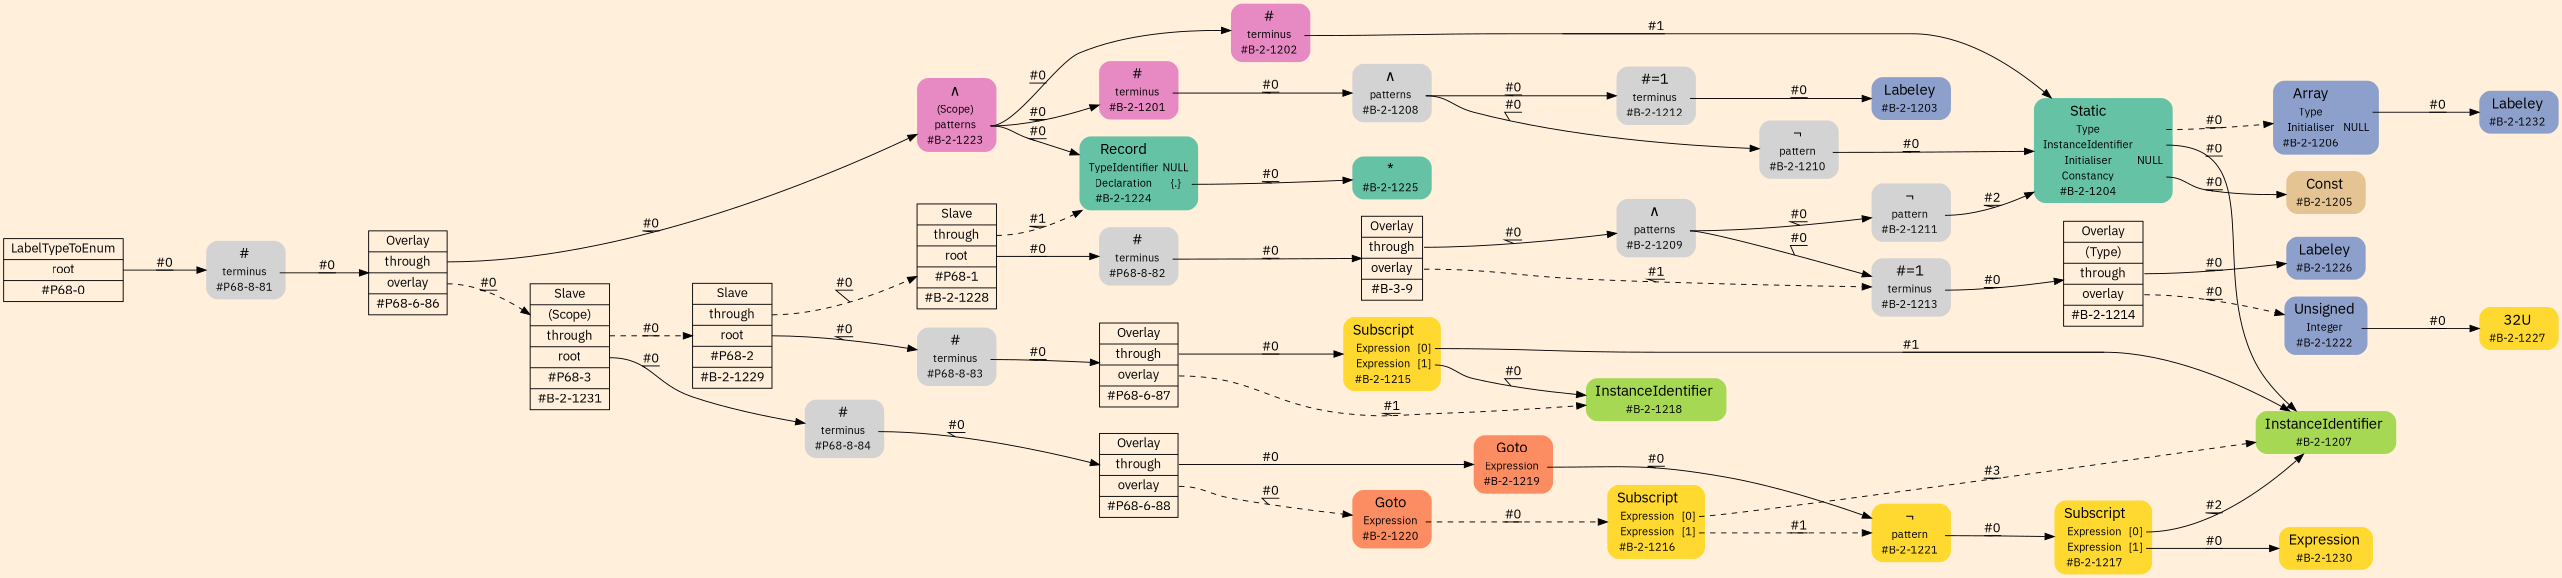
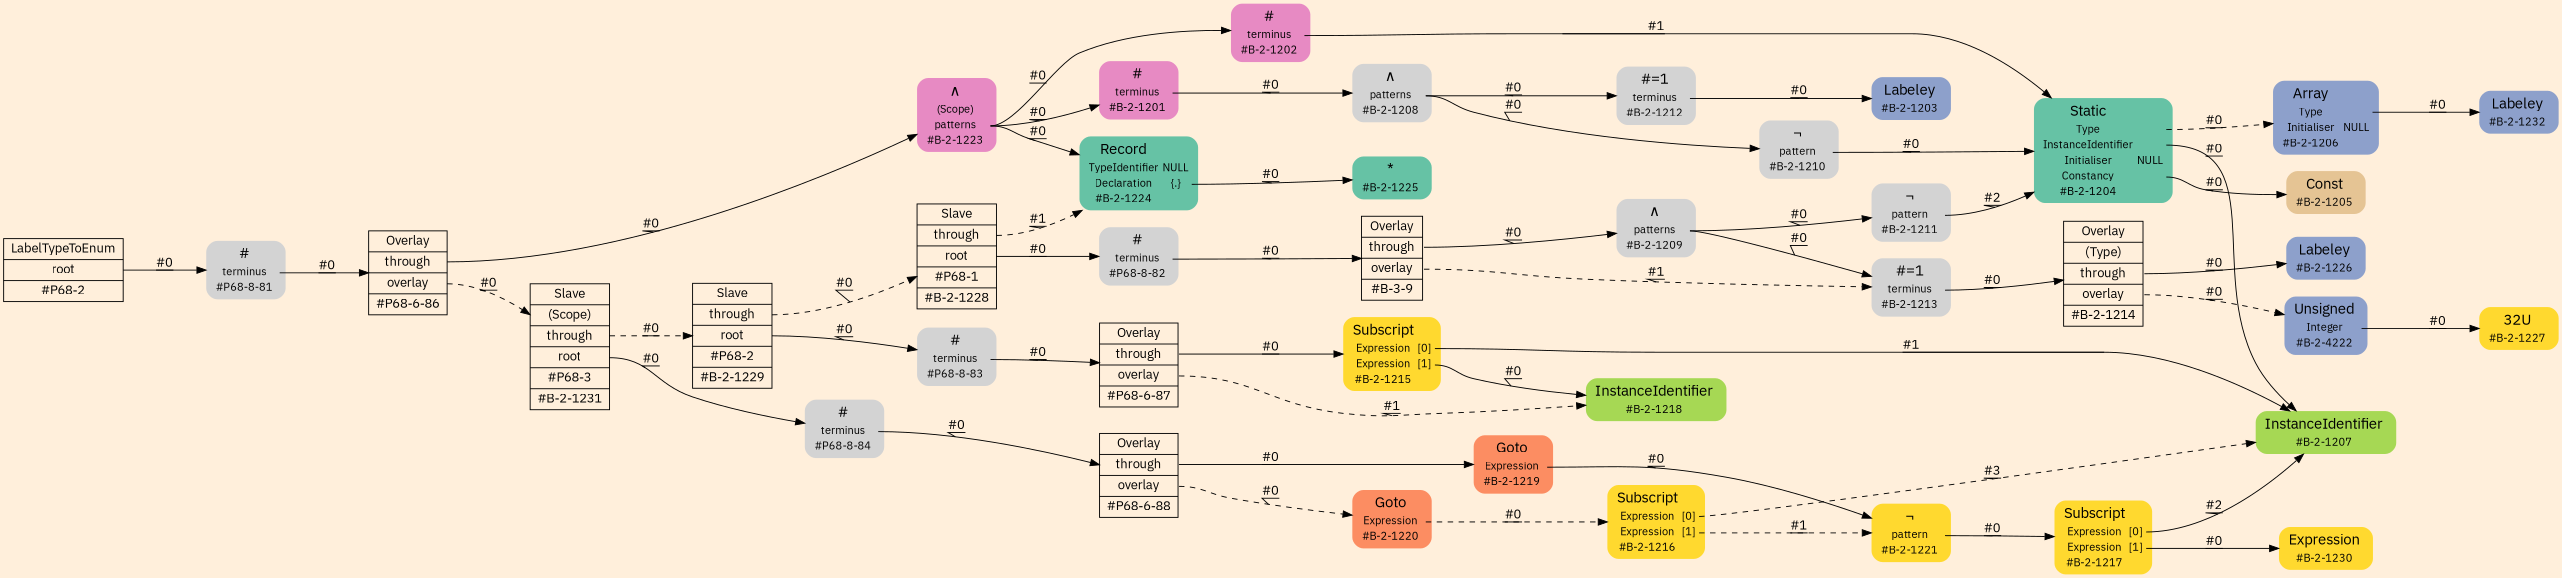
node "LabelTypeToEnum": text "#P68-0" -> "#P68-2"
node "Unsigned": text "#B-2-1222" -> "#B-2-4222"
